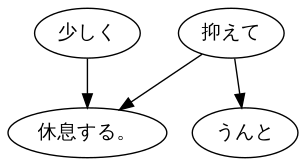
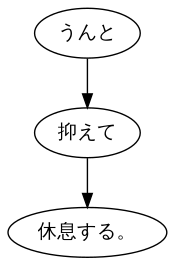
node "少しく": removed
edge "抑えて" -> "うんと": reversed
